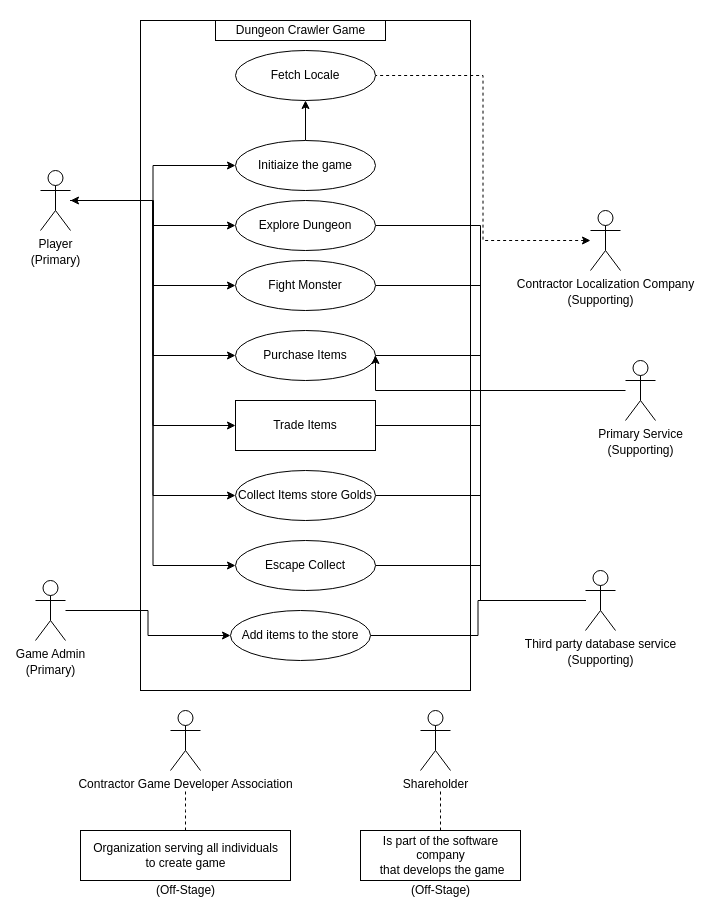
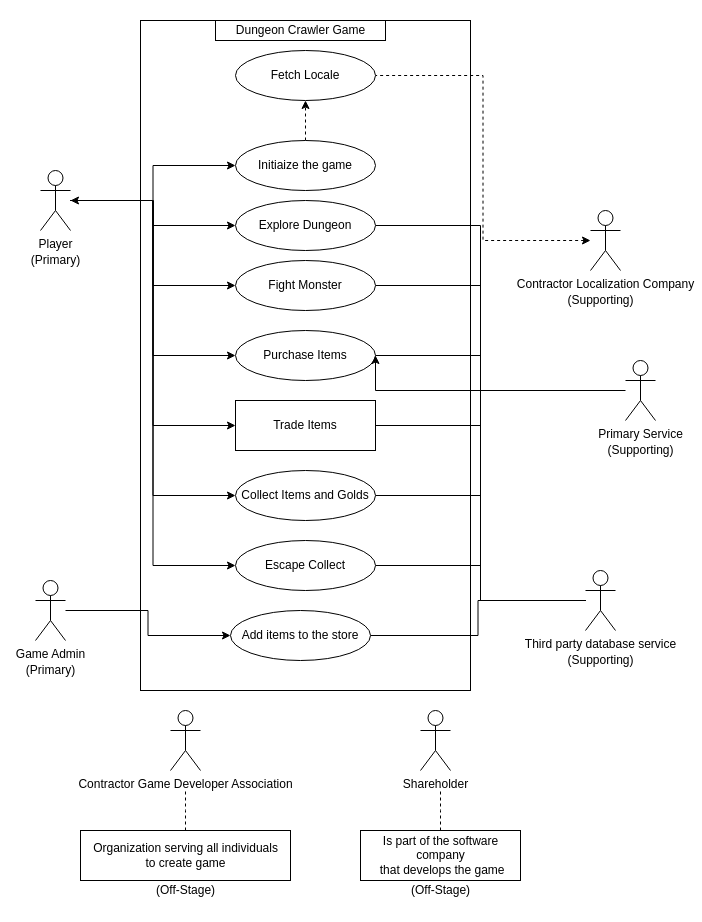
edge "Initiaize the game" -> "Fetch Locale": style solid -> dashed
node "Collect Items store Golds": label "Collect Items store Golds" -> "Collect Items and Golds"
